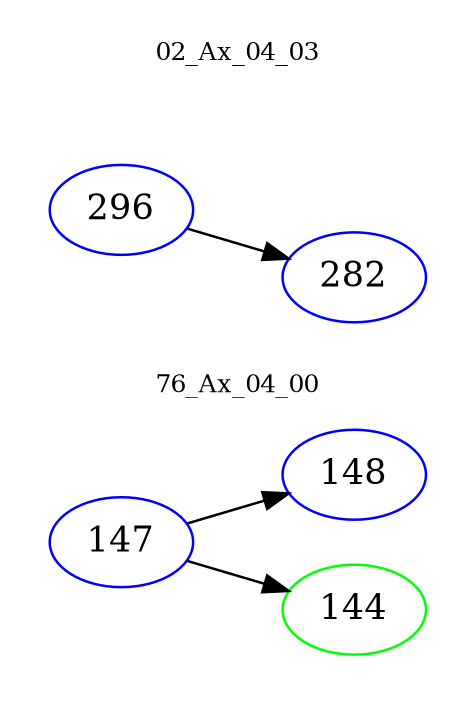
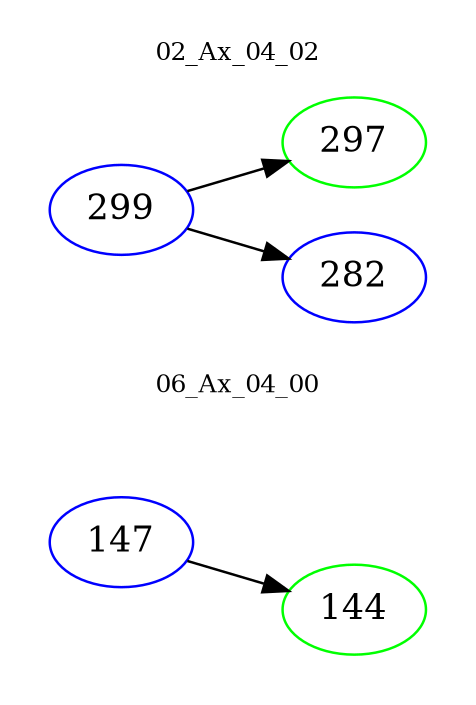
cluster "02_Ax_04_03": label "02_Ax_04_03" -> "02_Ax_04_02"
node "297": added
node "296": label "296" -> "299"
cluster "76_Ax_04_00": label "76_Ax_04_00" -> "06_Ax_04_00"
node "148": removed
